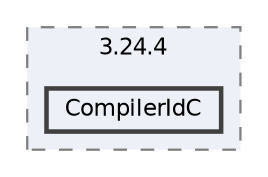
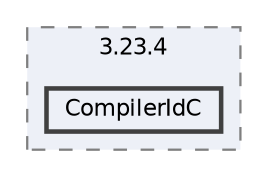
cluster "3.24.4": label "3.24.4" -> "3.23.4"
